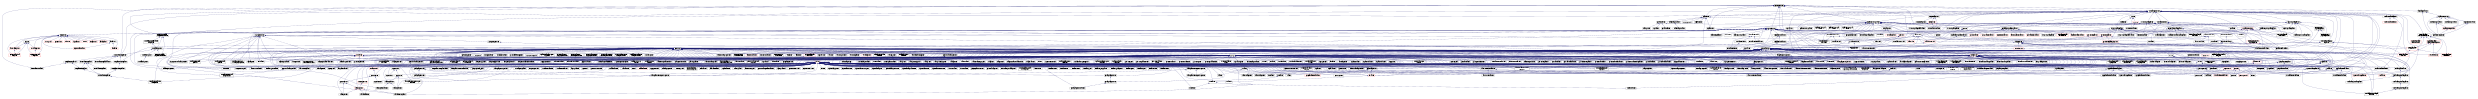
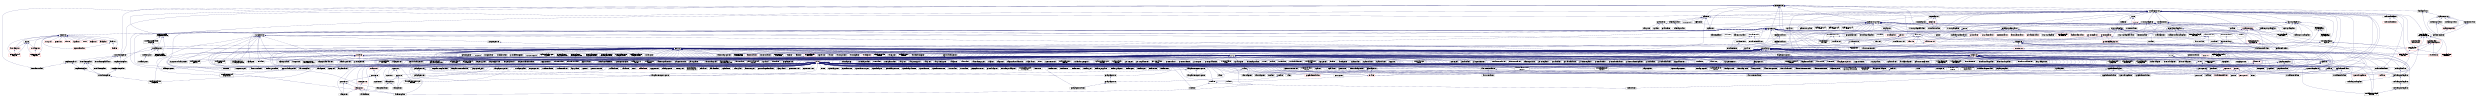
node "sheneos_compare.cpp": label "sheneos_compare.cpp" -> "remote_compare.cpp"
